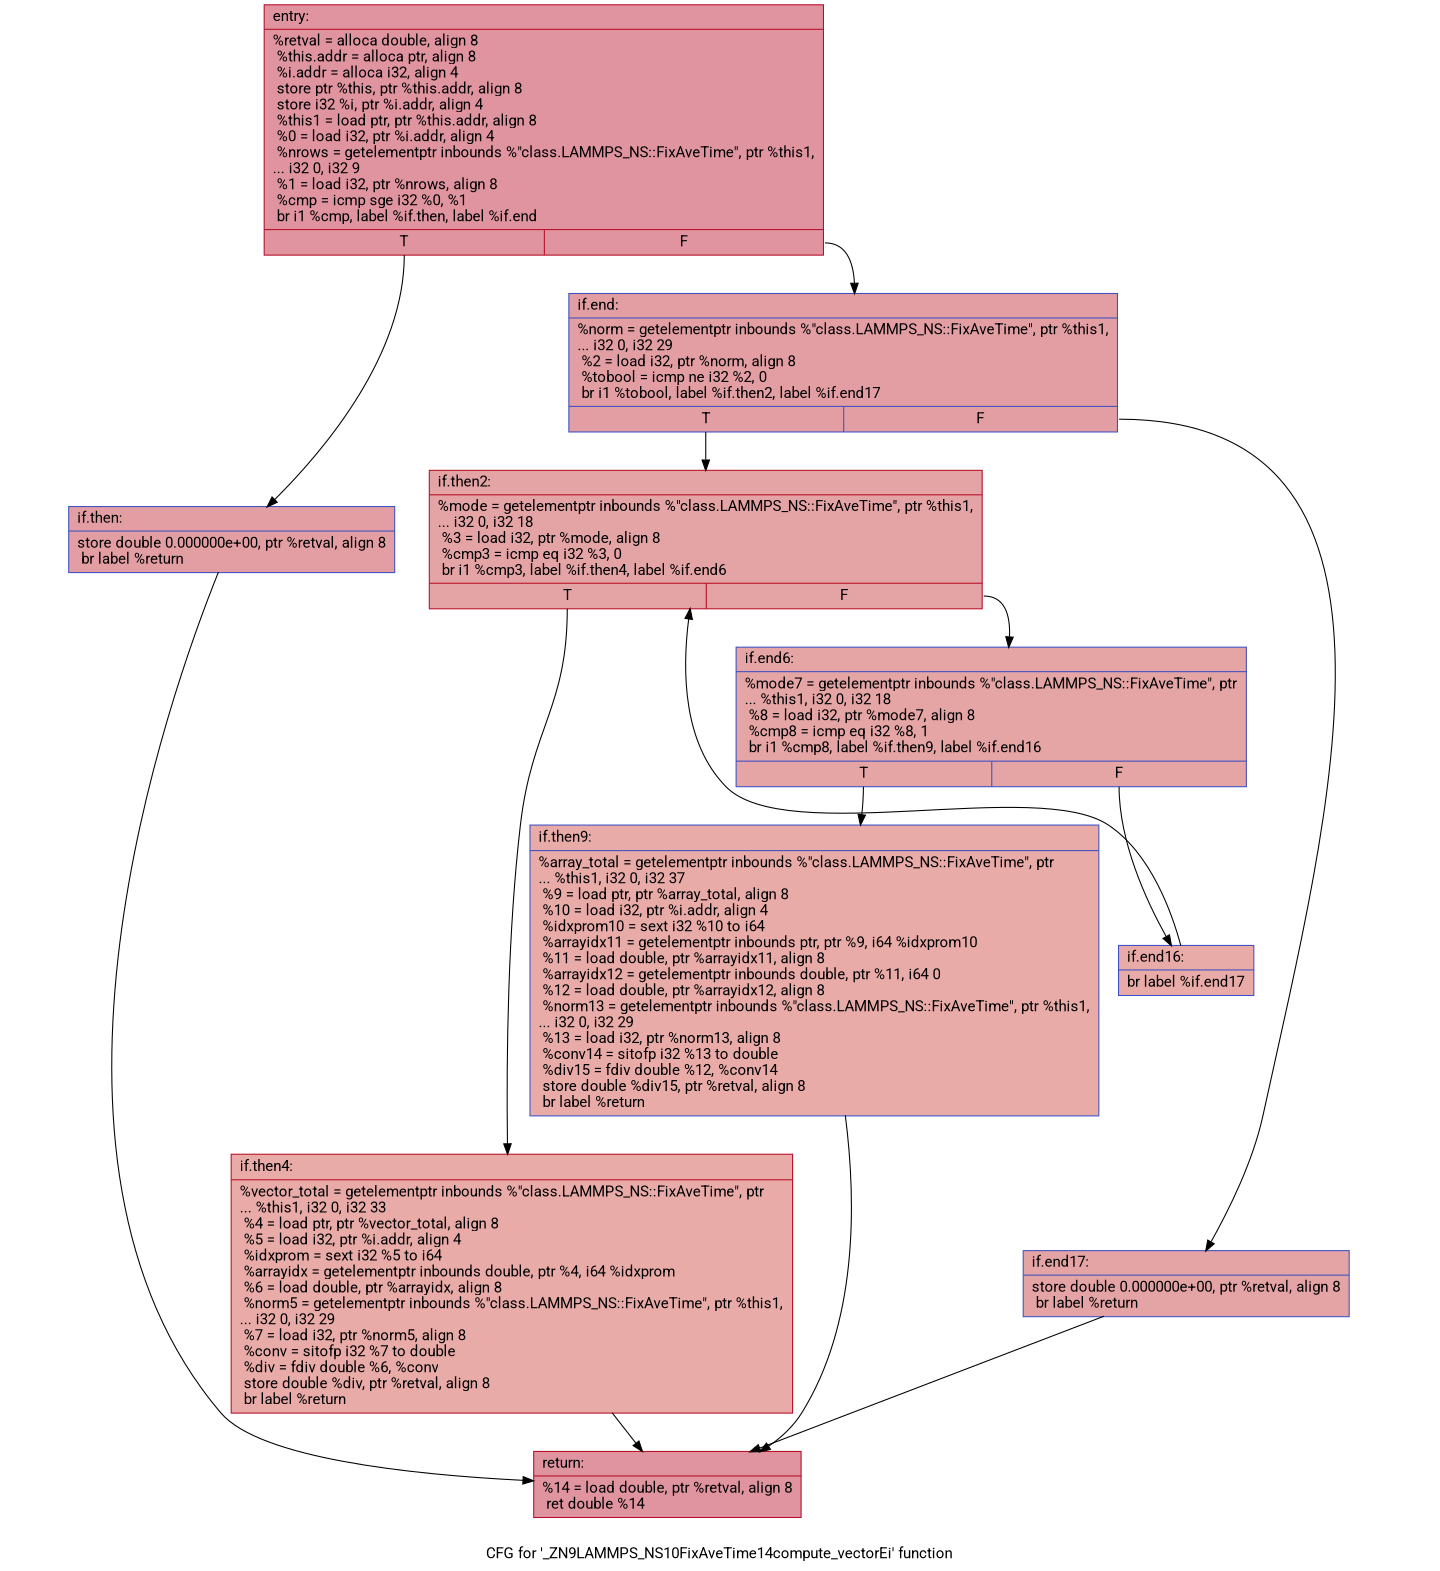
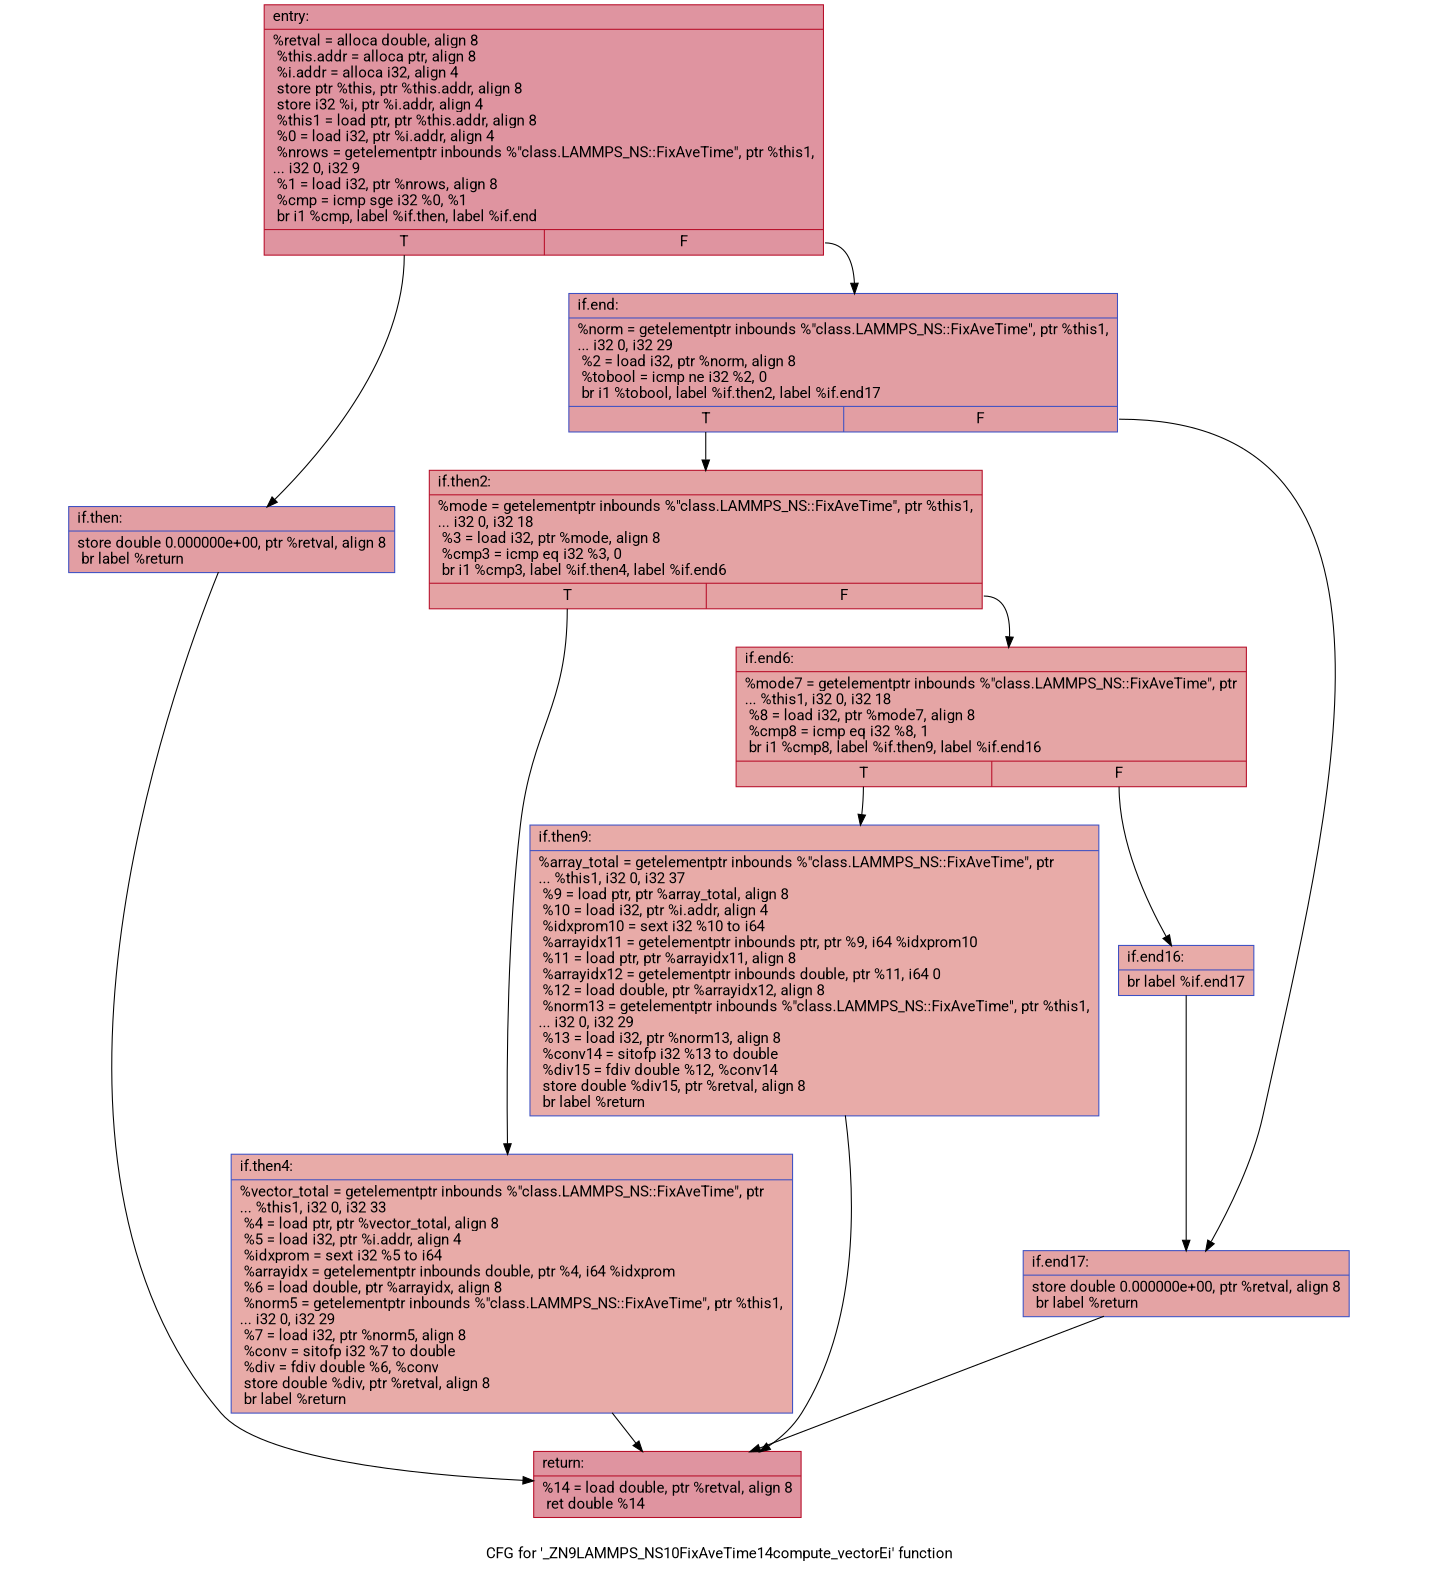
node "if.end6:": color #3d50c3ff -> #b70d28ff
edge "if.end16:" -> "if.then2:": now "if.end16:" -> "if.end17:"
node "if.then9:": text "%11 = load double, ptr %arrayidx11, align 8" -> "%11 = load ptr, ptr %arrayidx11, align 8"
node "if.then4:": color #b70d28ff -> #3d50c3ff
